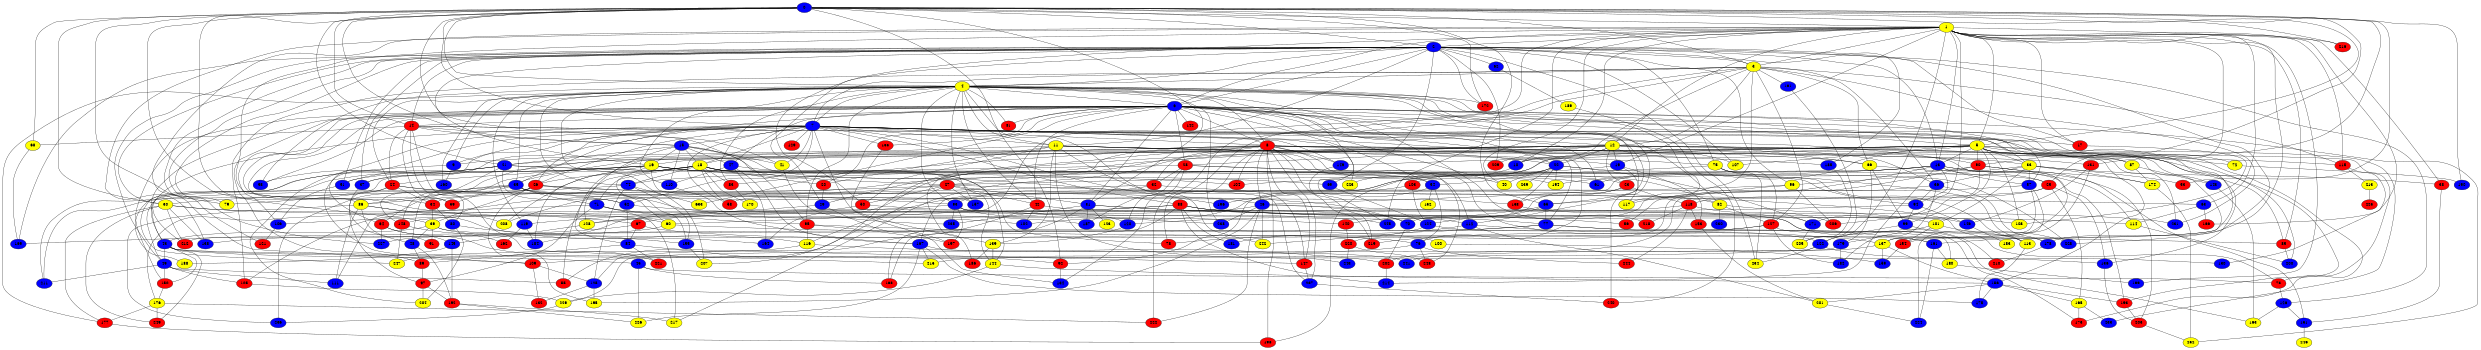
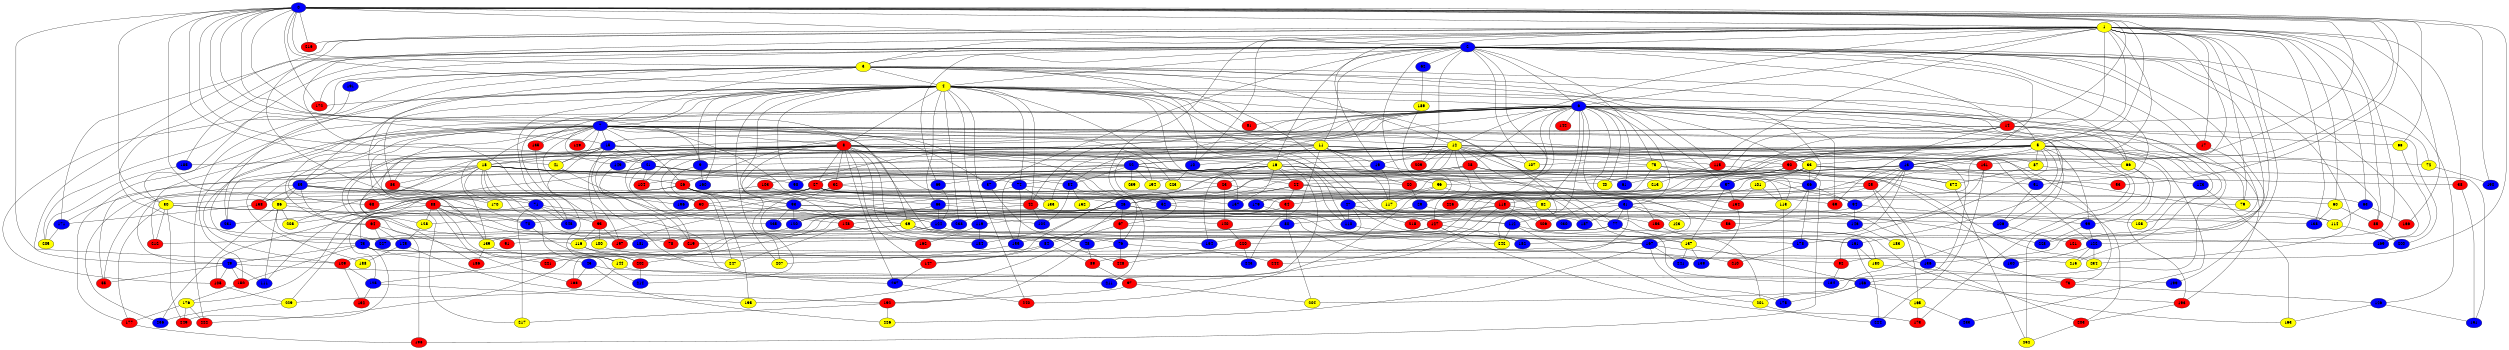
edge "1" -- "40": now "5" -- "40"
edge "4" -- "117": now "11" -- "117"
node "174": label "174" -> "374"
node "633": label "633" -> "133"
edge "30" -- "60": removed
edge "82" -- "101": removed
node "246": removed
